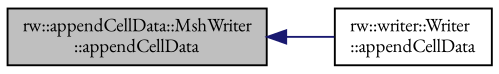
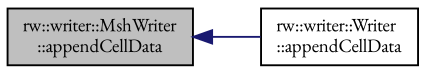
node "rw::appendCellData::MshWriter ::appendCellData": label "rw::appendCellData::MshWriter ::appendCellData" -> "rw::writer::MshWriter ::appendCellData"
